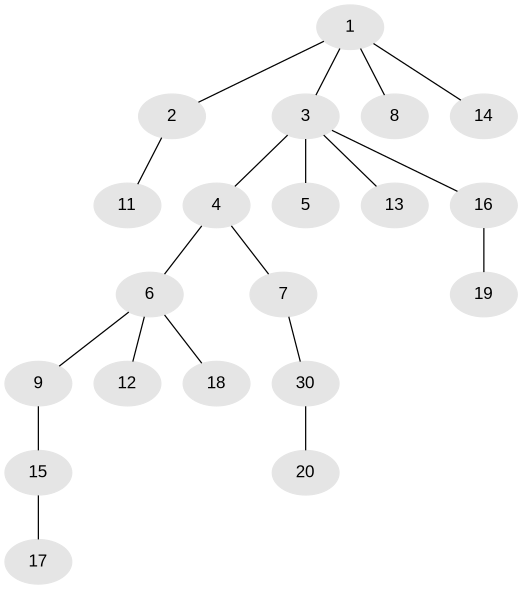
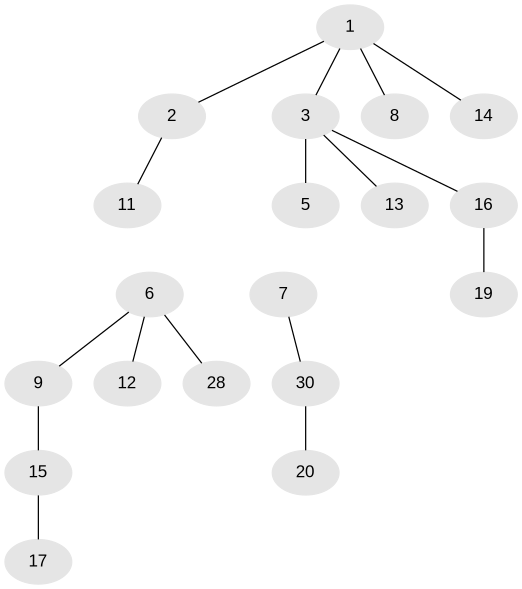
node "4": removed
node "18": label "18" -> "28"
